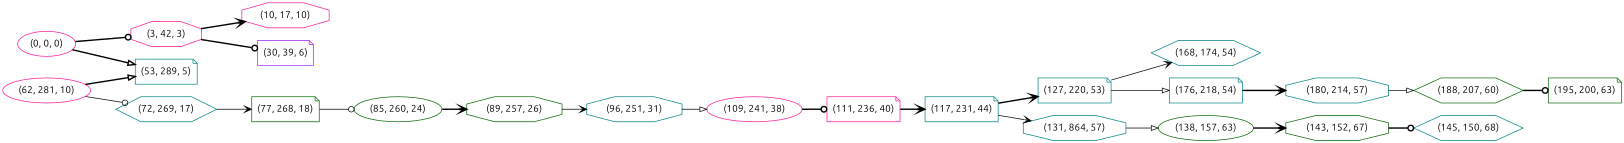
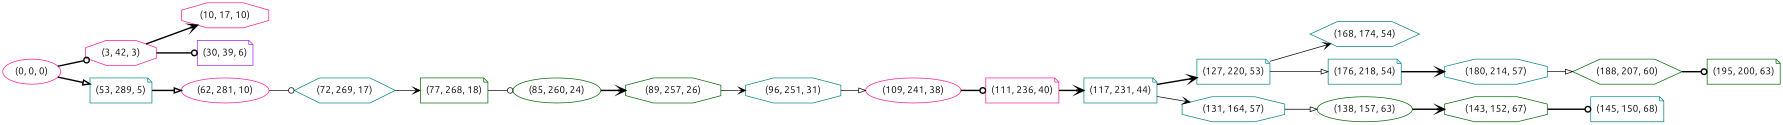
edge "(62, 281, 10)" -> "(53, 289, 5)": reversed
node "(131, 864, 57)": label "(131, 864, 57)" -> "(131, 164, 57)"
node "(145, 150, 68)": shape hexagon -> note
